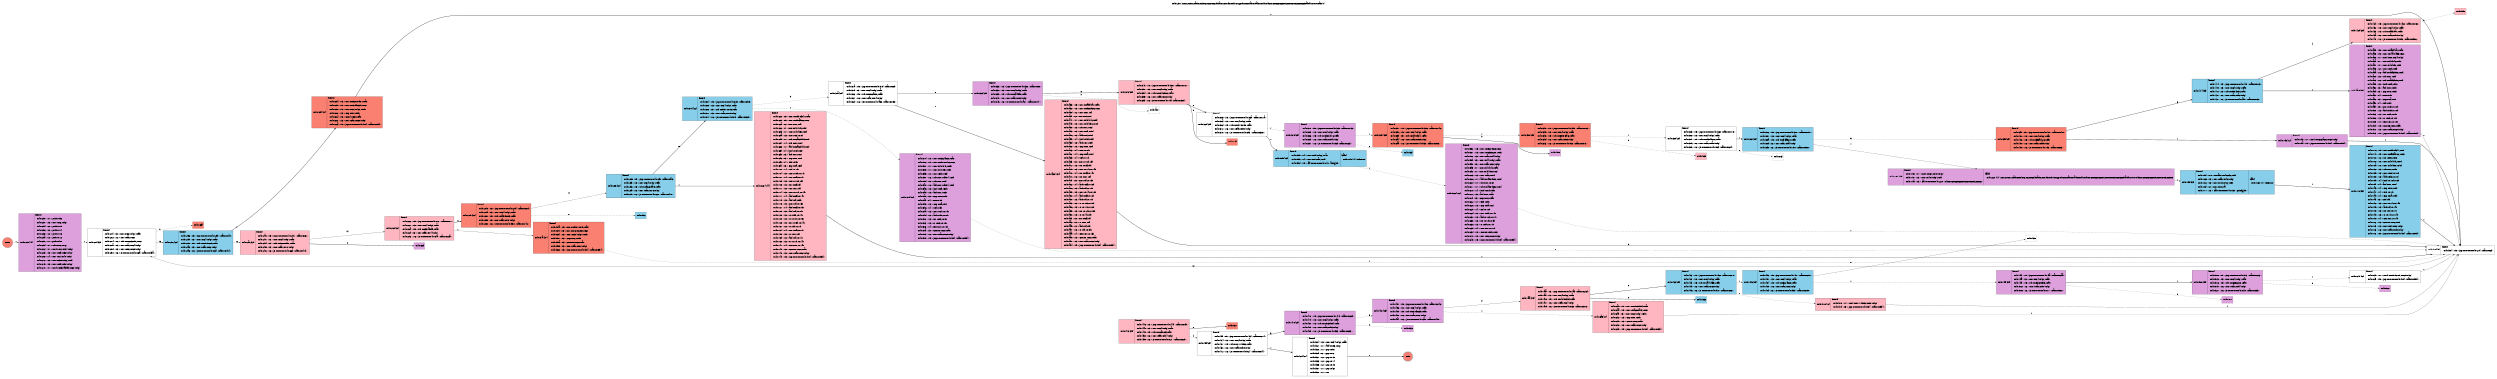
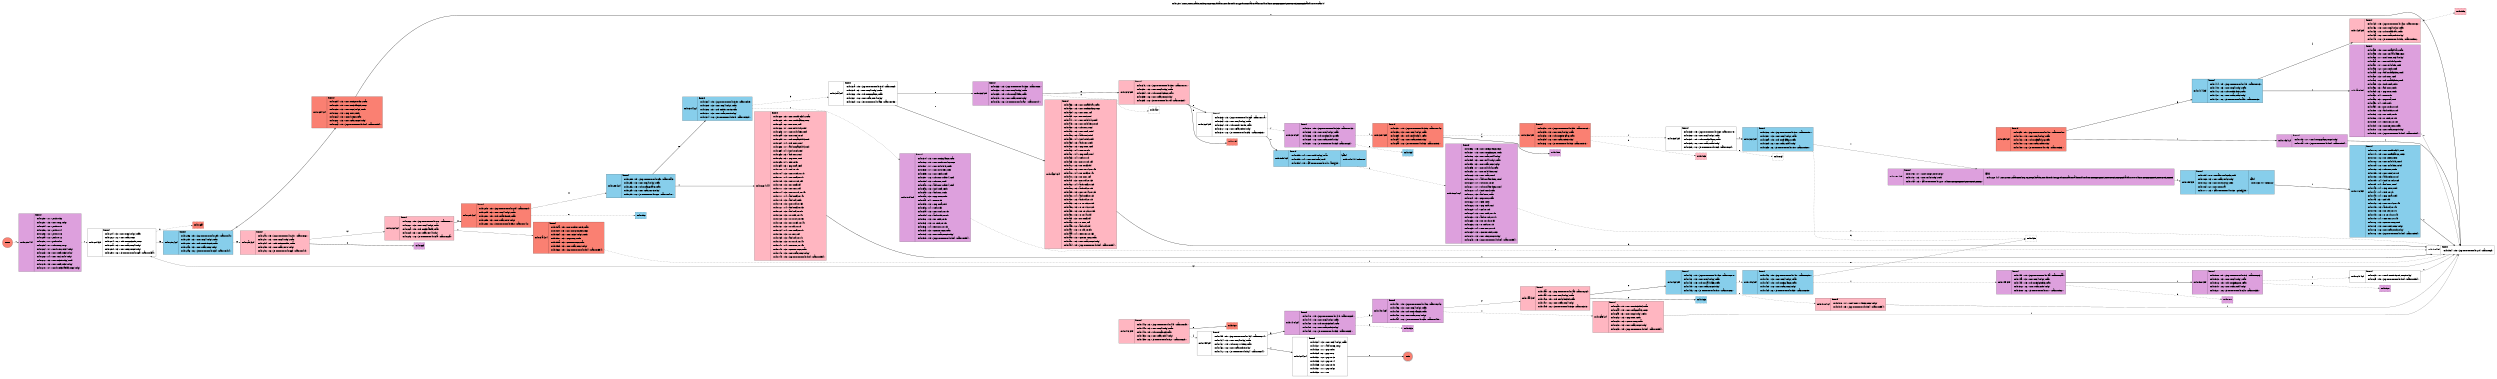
edge "0x4013e2 [25]" -> "0x4013fb [25]": now "0x4013e2 [25]" -> "0x401b39"
